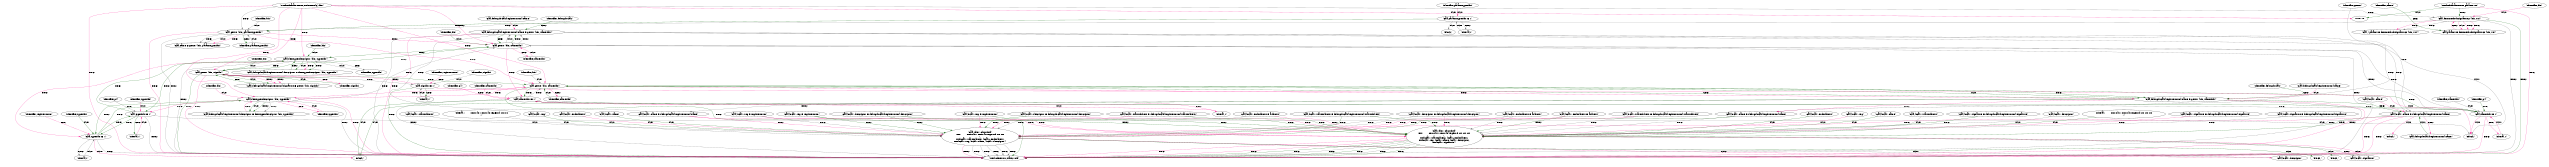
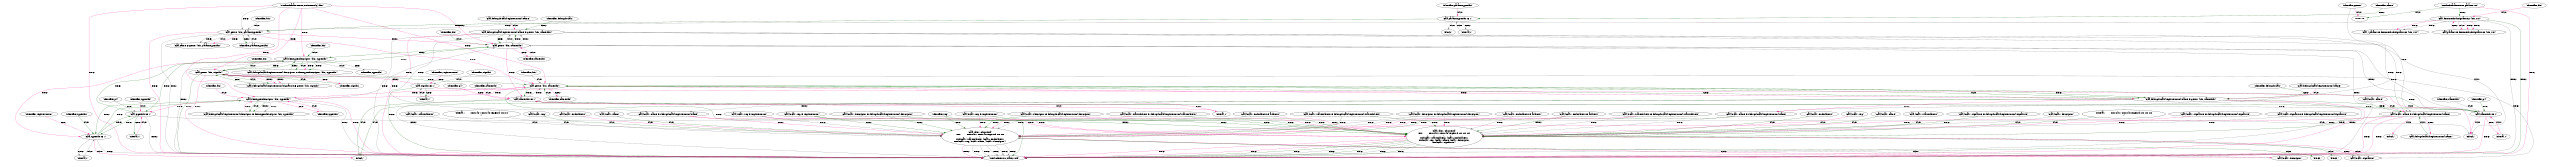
edge "(MethodParameterIn,RBinDexObj *bin)" -> "(Call,dex_method_signature2 (bin, MI))": removed, label "DDG:"
edge "(MethodParameterIn,RBinDexObj *bin)" -> "1000110": now "(Identifier,getstr)" -> "1000110"
edge "(Identifier,name)" -> "(Call,params = dex_method_signature2 (bin, MI))": now "(Identifier,name)" -> "(Call,param_type_idx -= 1)"
edge "(Call,getstr (bin, sig_idx))" -> "(Call,sig_idx -= 1)": now "(Call,getstr (bin, sig_idx))" -> "(Call,local->signature)"
node "(Identifier,reg)": added
